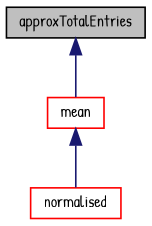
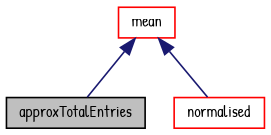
edge "mean" -> "approxTotalEntries": reversed
